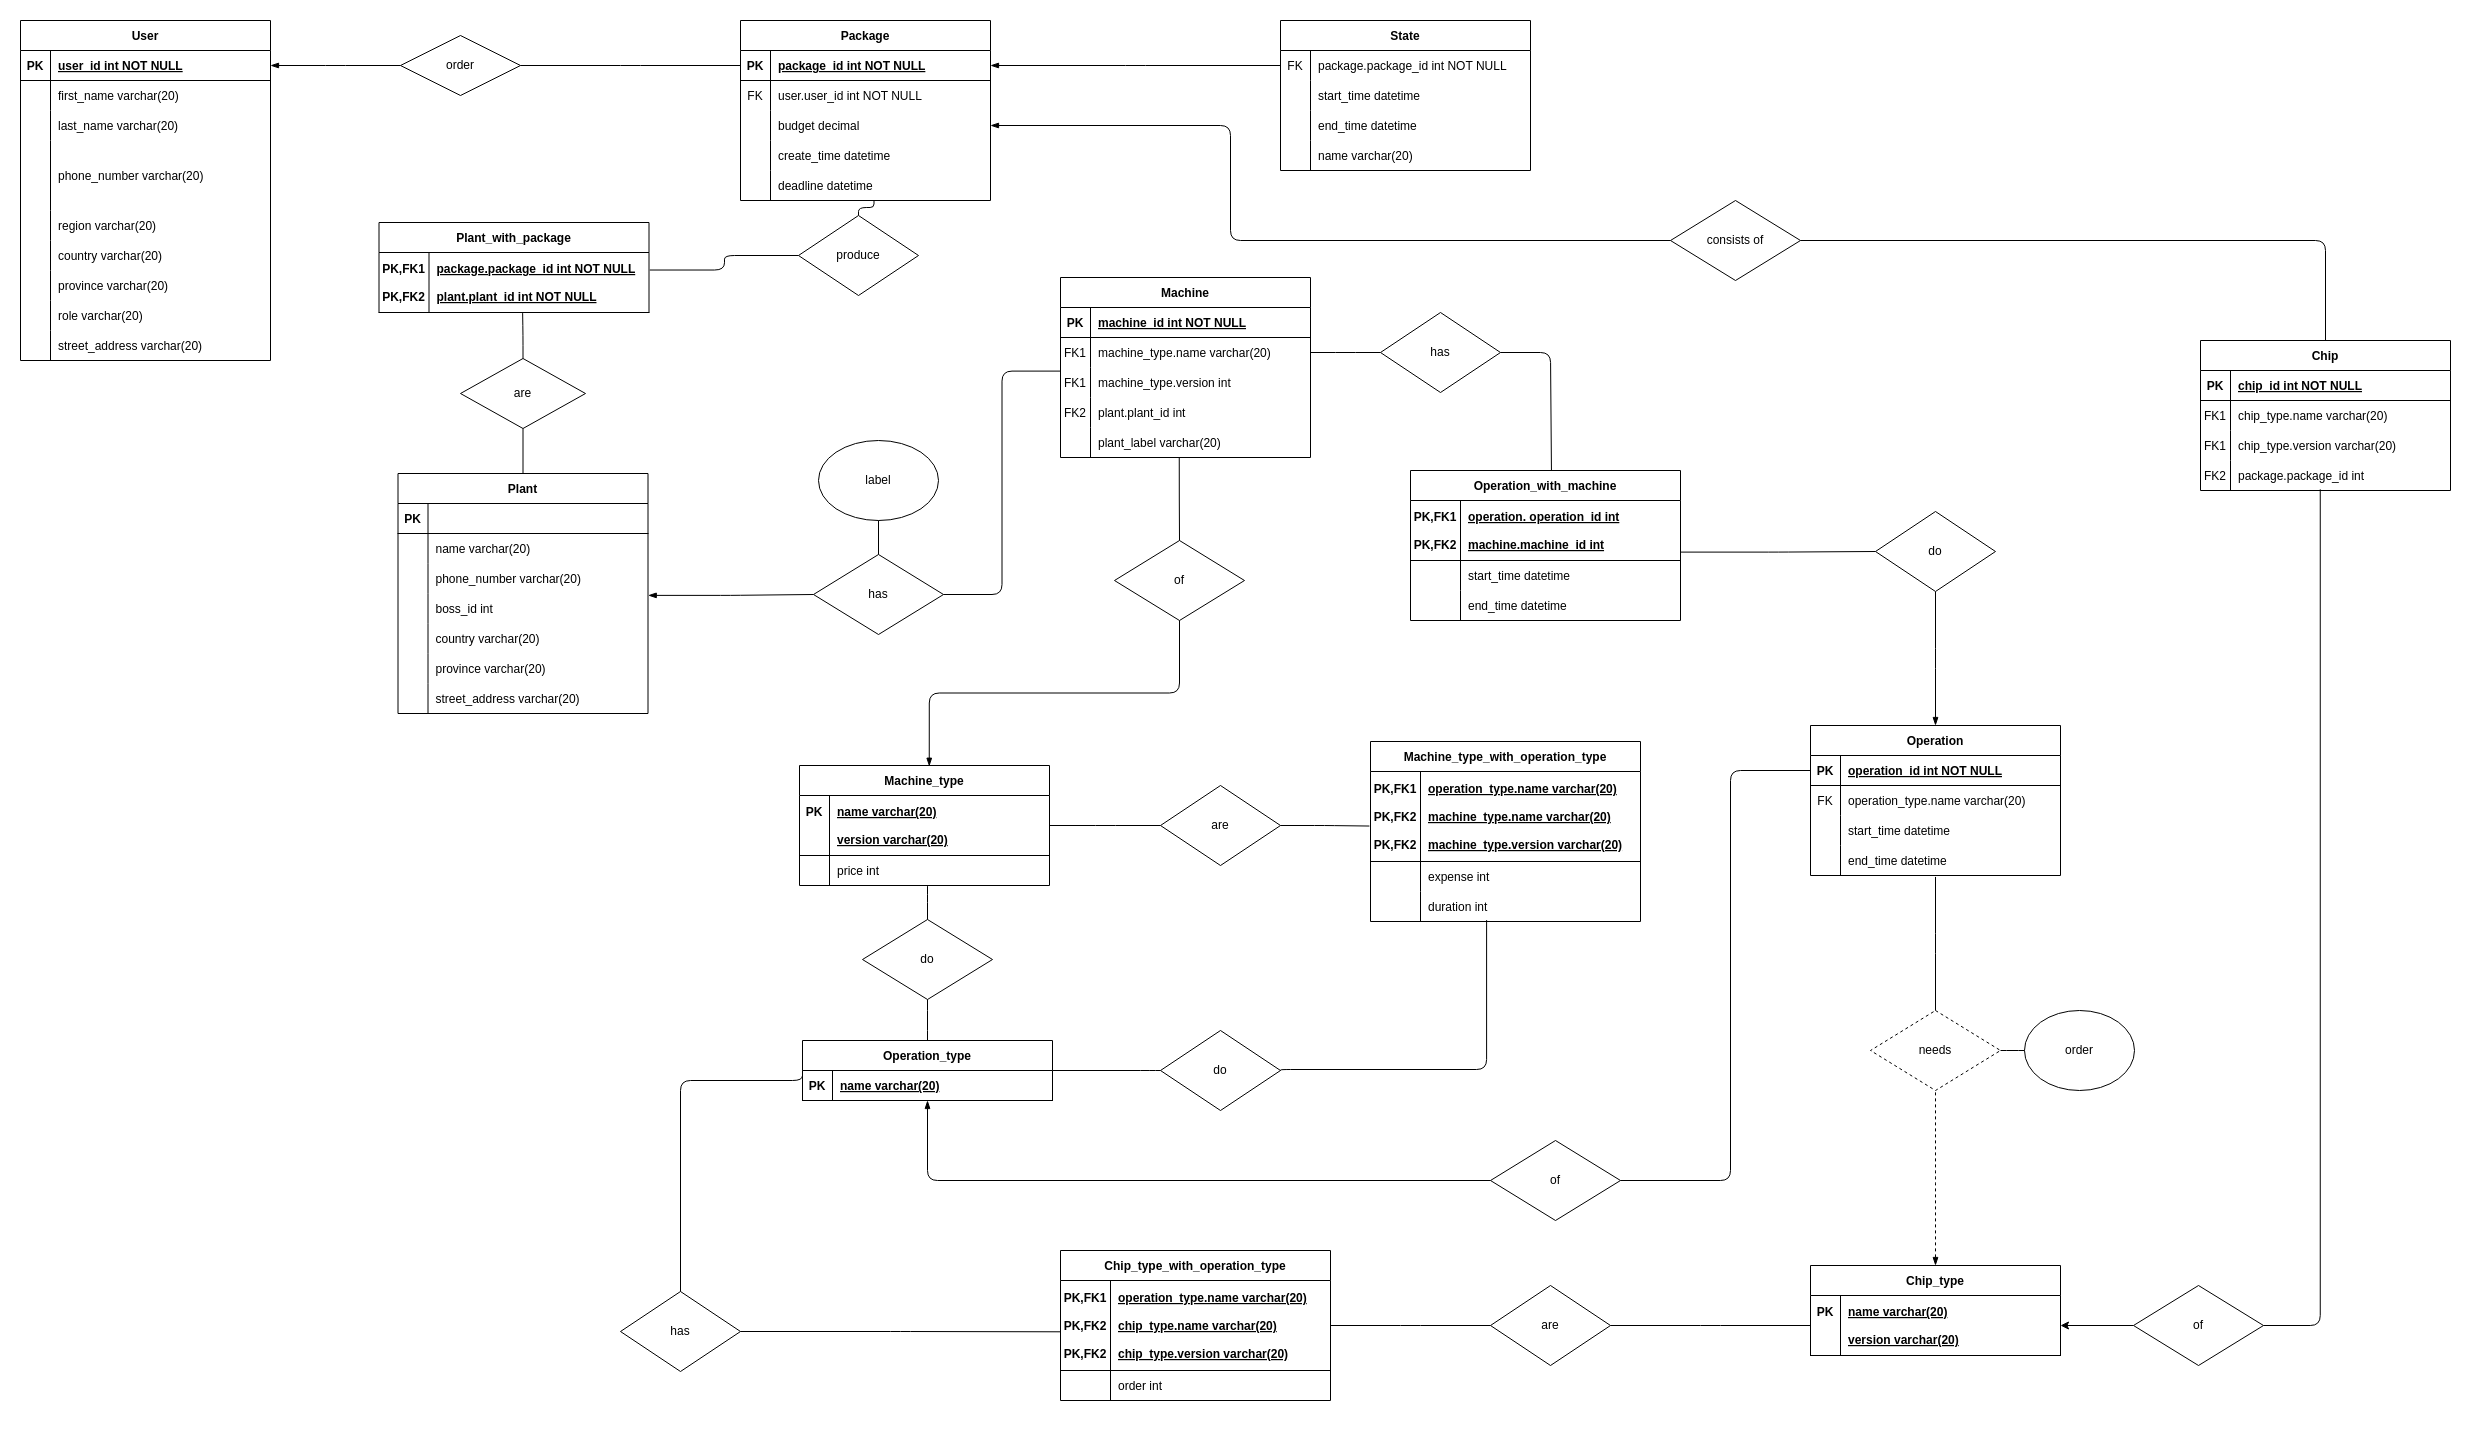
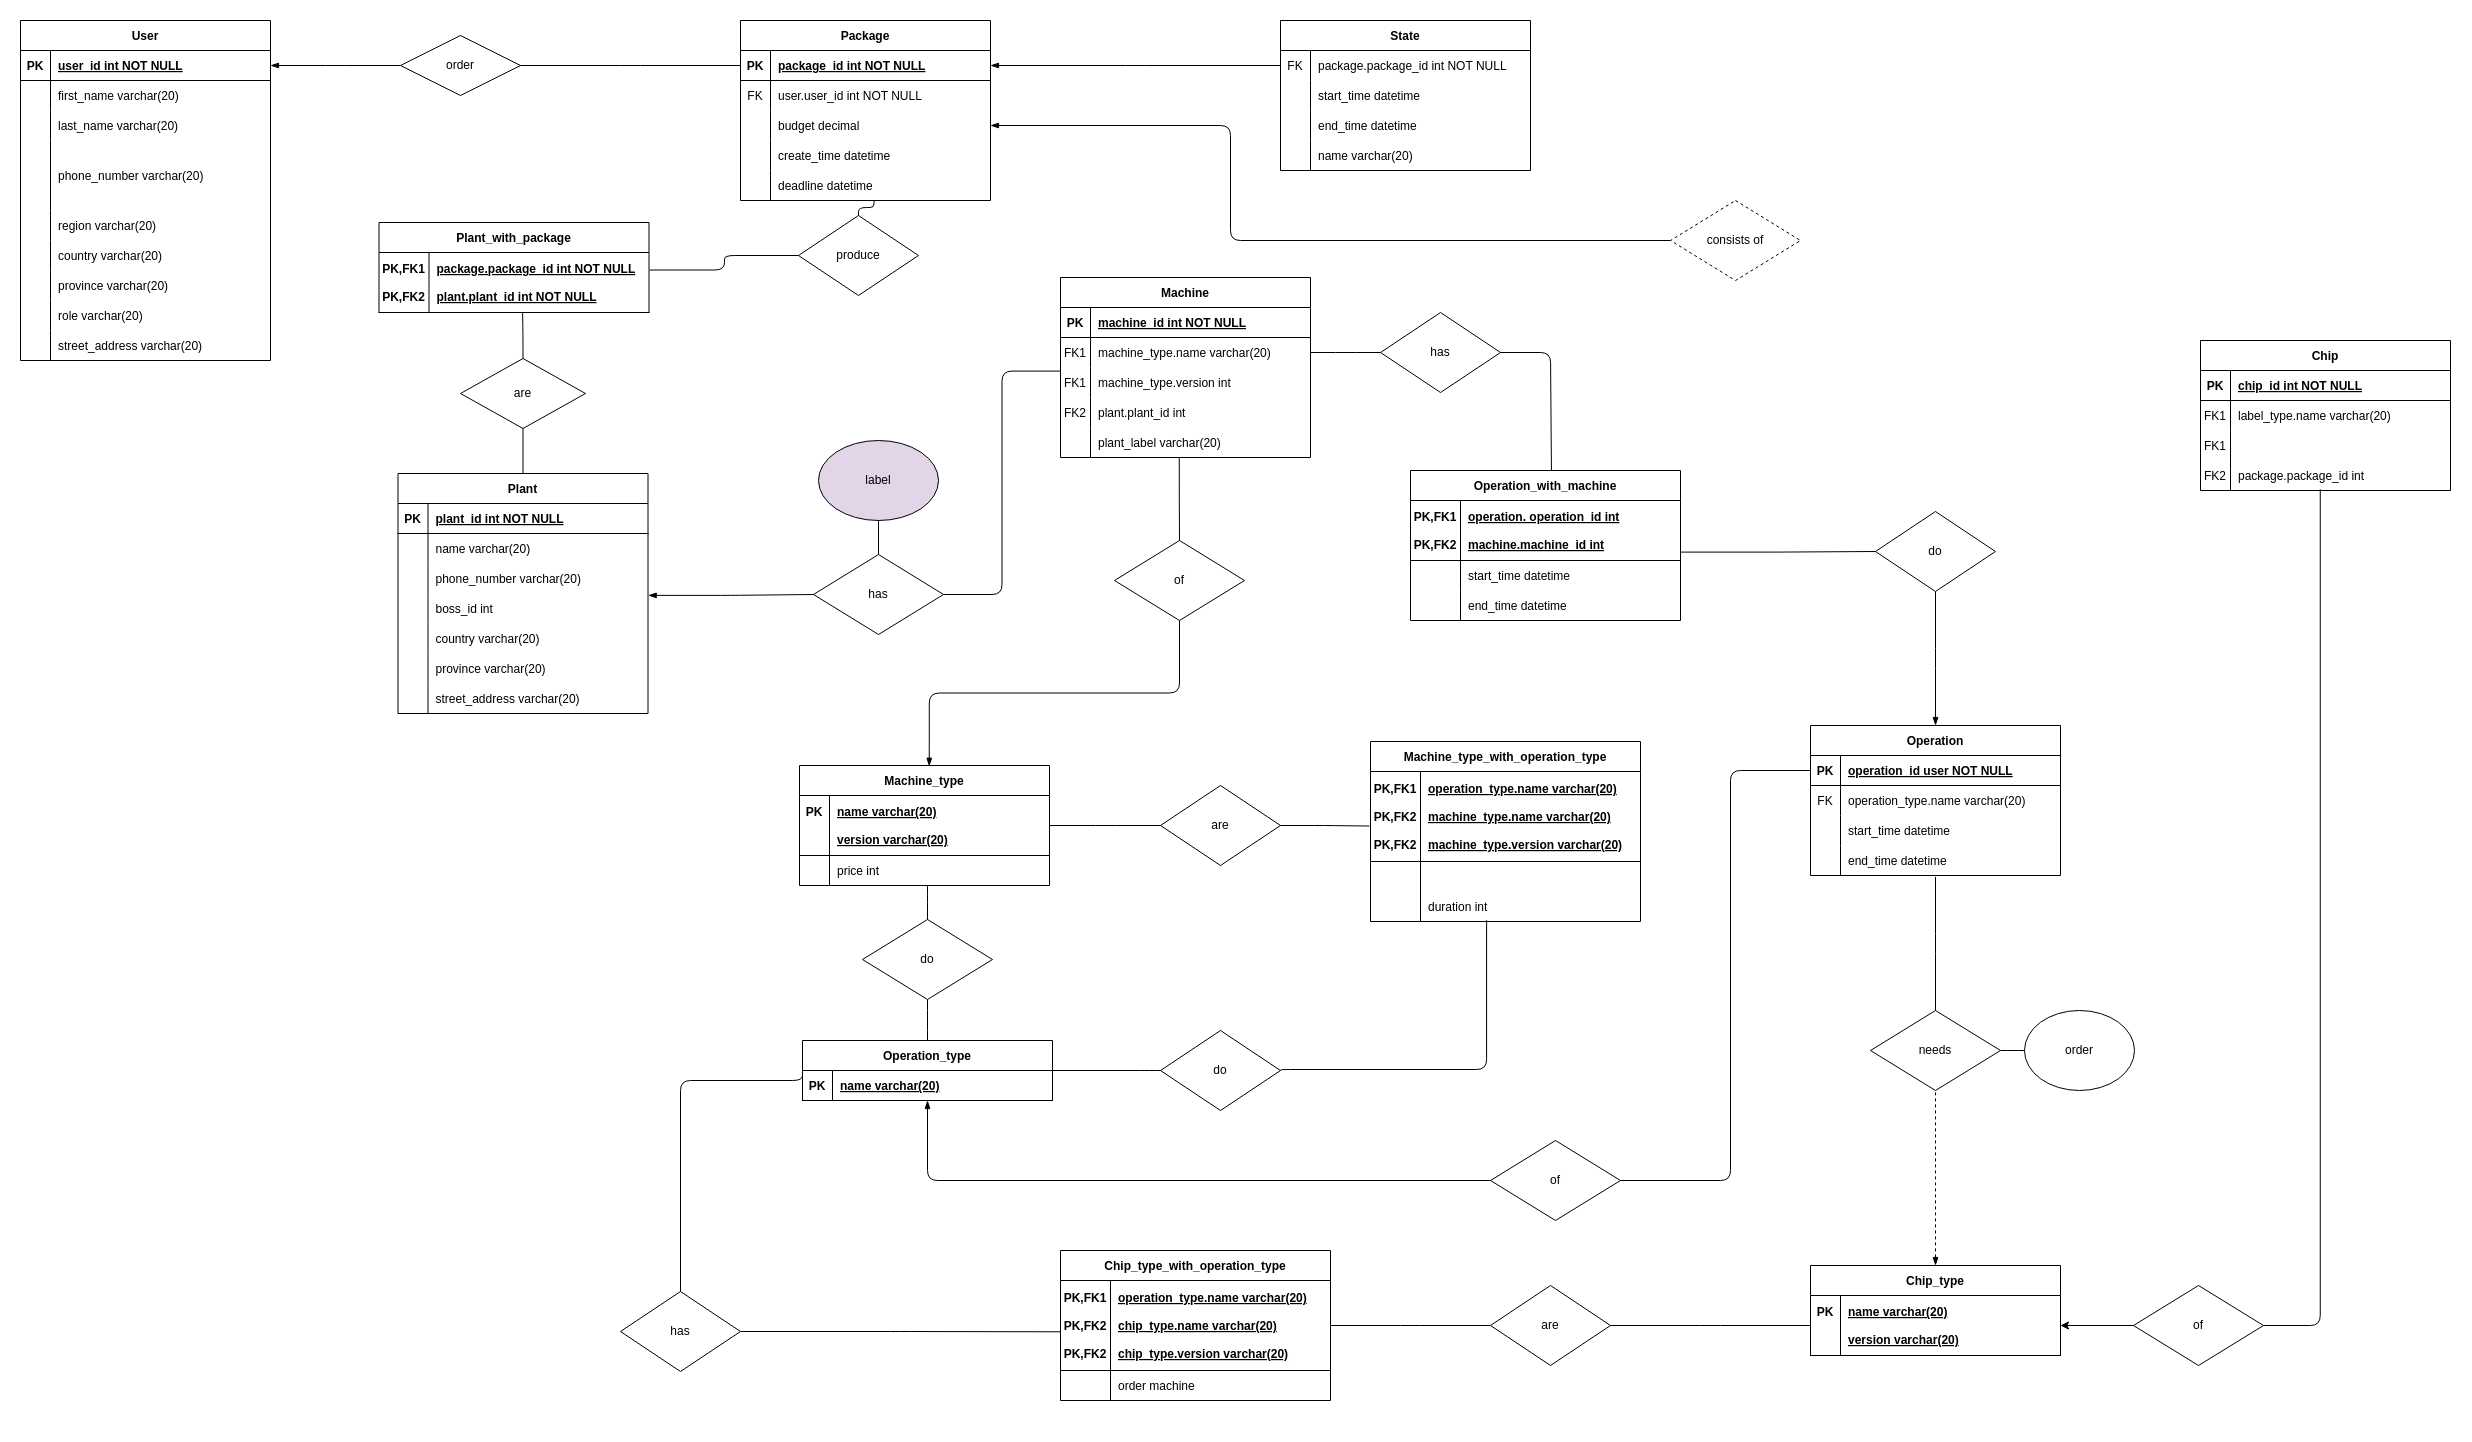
node "consists of": style solid -> dashed
edge "consists of" -- "Chip": removed
node "chip_type.name varchar(20)": label "chip_type.name varchar(20)" -> "label_type.name varchar(20)"
node "chip_type.version varchar(20)": removed
node "label": fillcolor #ffffff -> #e1d5e7
node "plant_id int NOT NULL": added
node "operation_id int NOT NULL": label "operation_id int NOT NULL" -> "operation_id user NOT NULL"
node "expense int": removed
node "needs": style dashed -> solid
node "order int": label "order int" -> "order machine"
